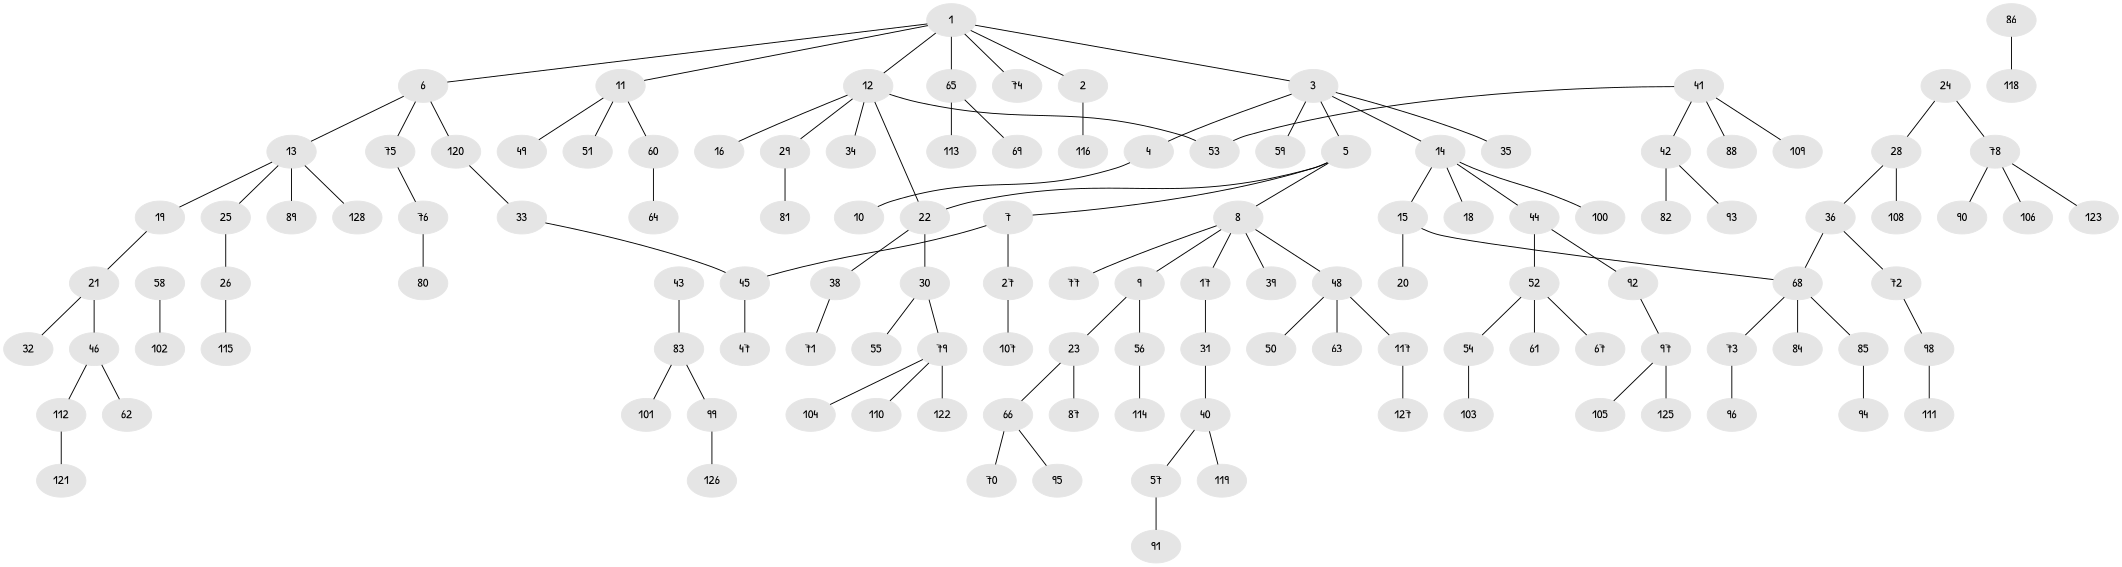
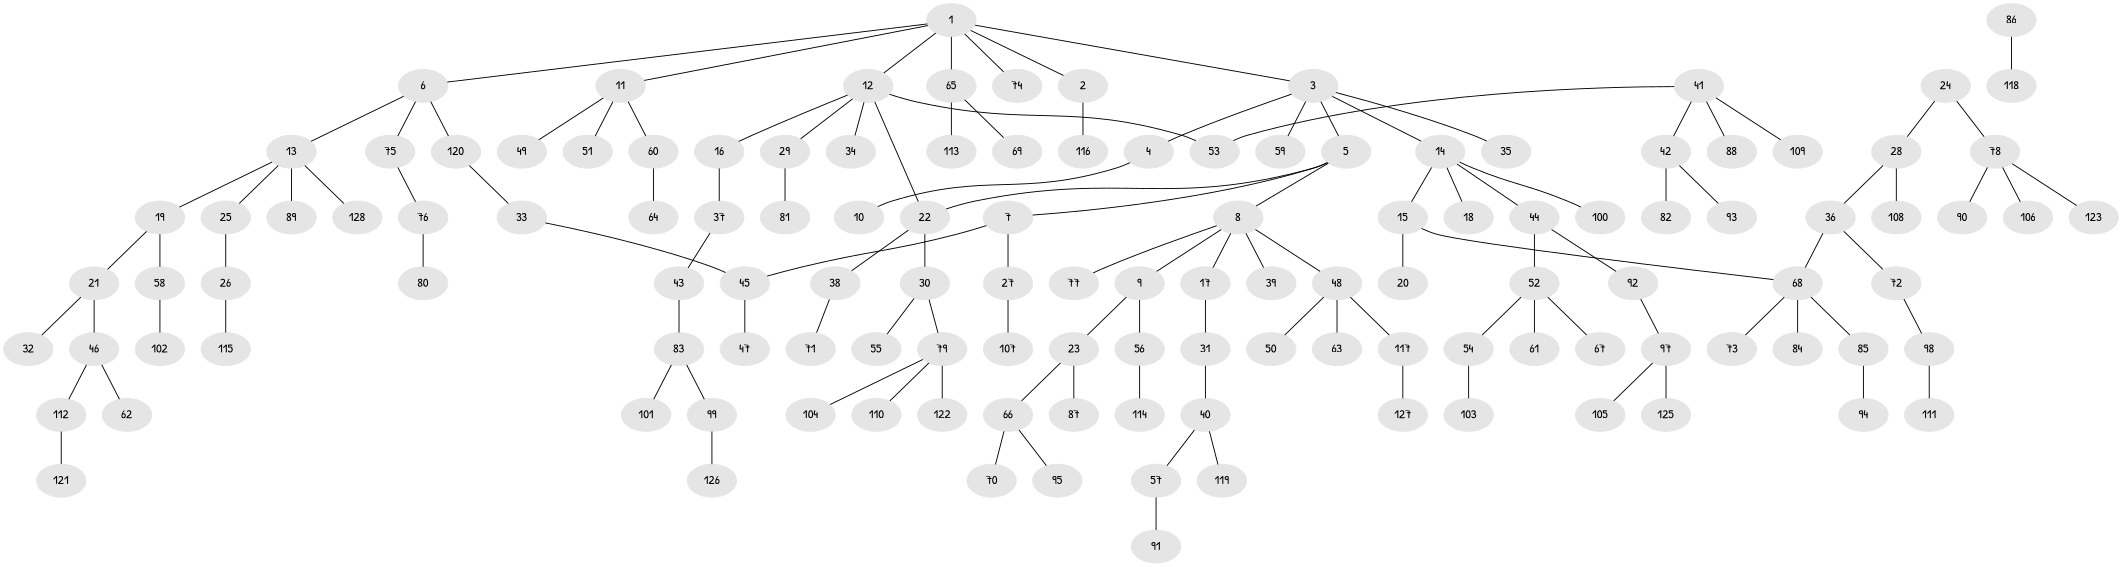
node "37": added
edge "19" -- "58": added
node "96": removed
